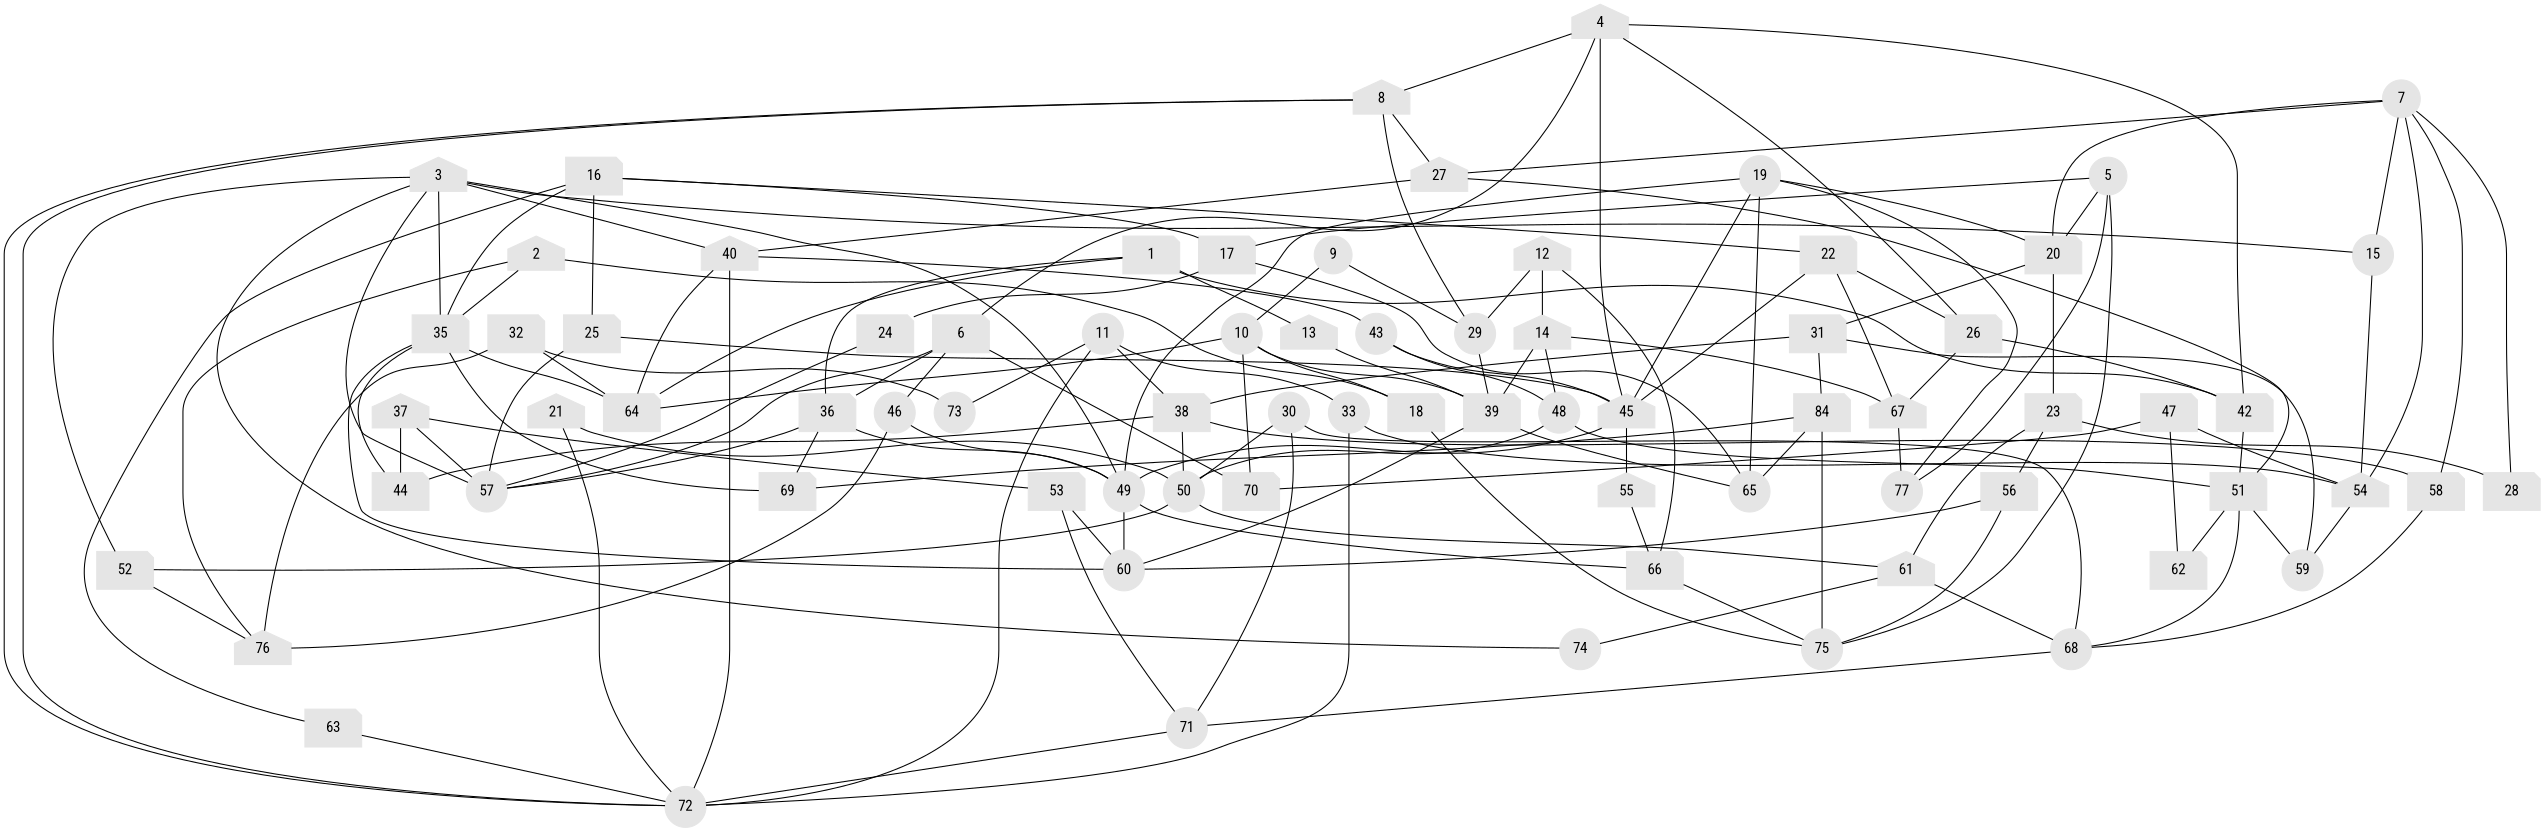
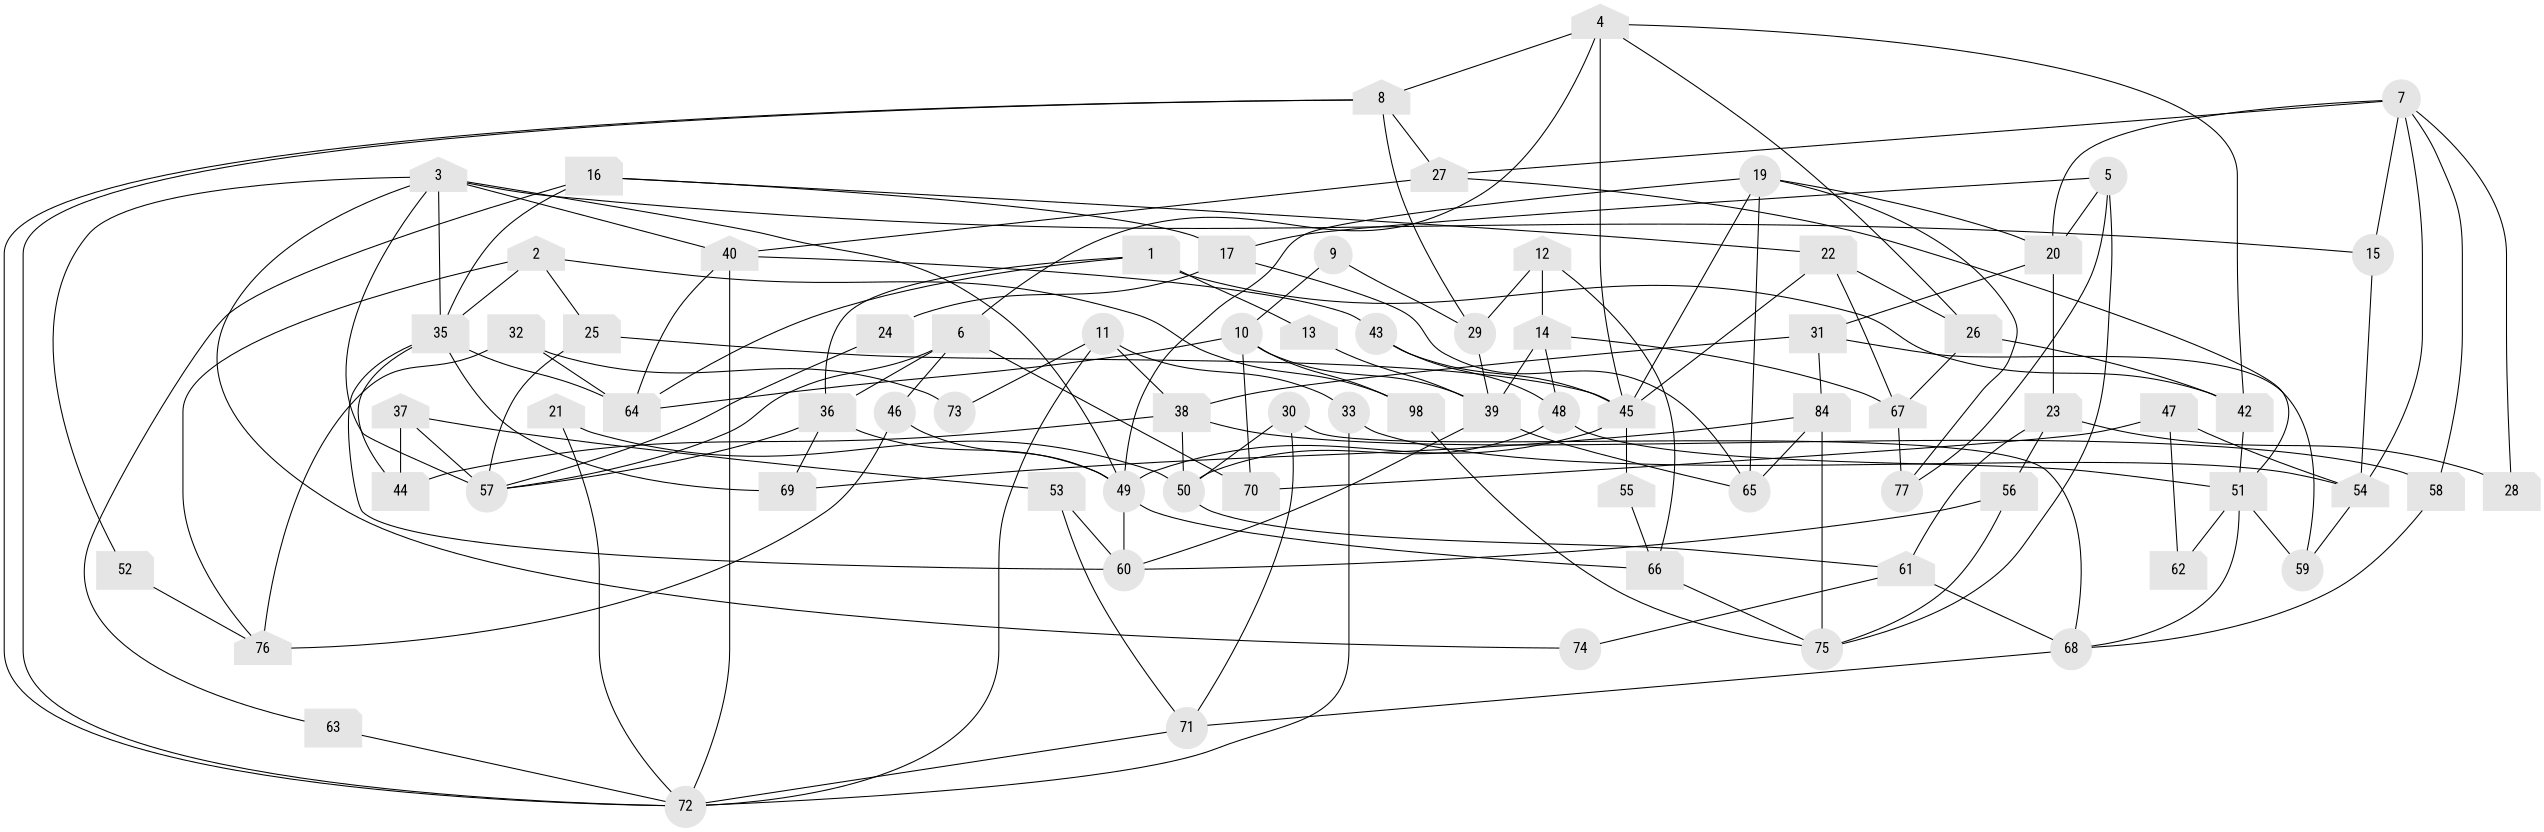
edge "16" -- "25": now "2" -- "25"
node "18": label "18" -> "98"
edge "50" -- "52": removed
